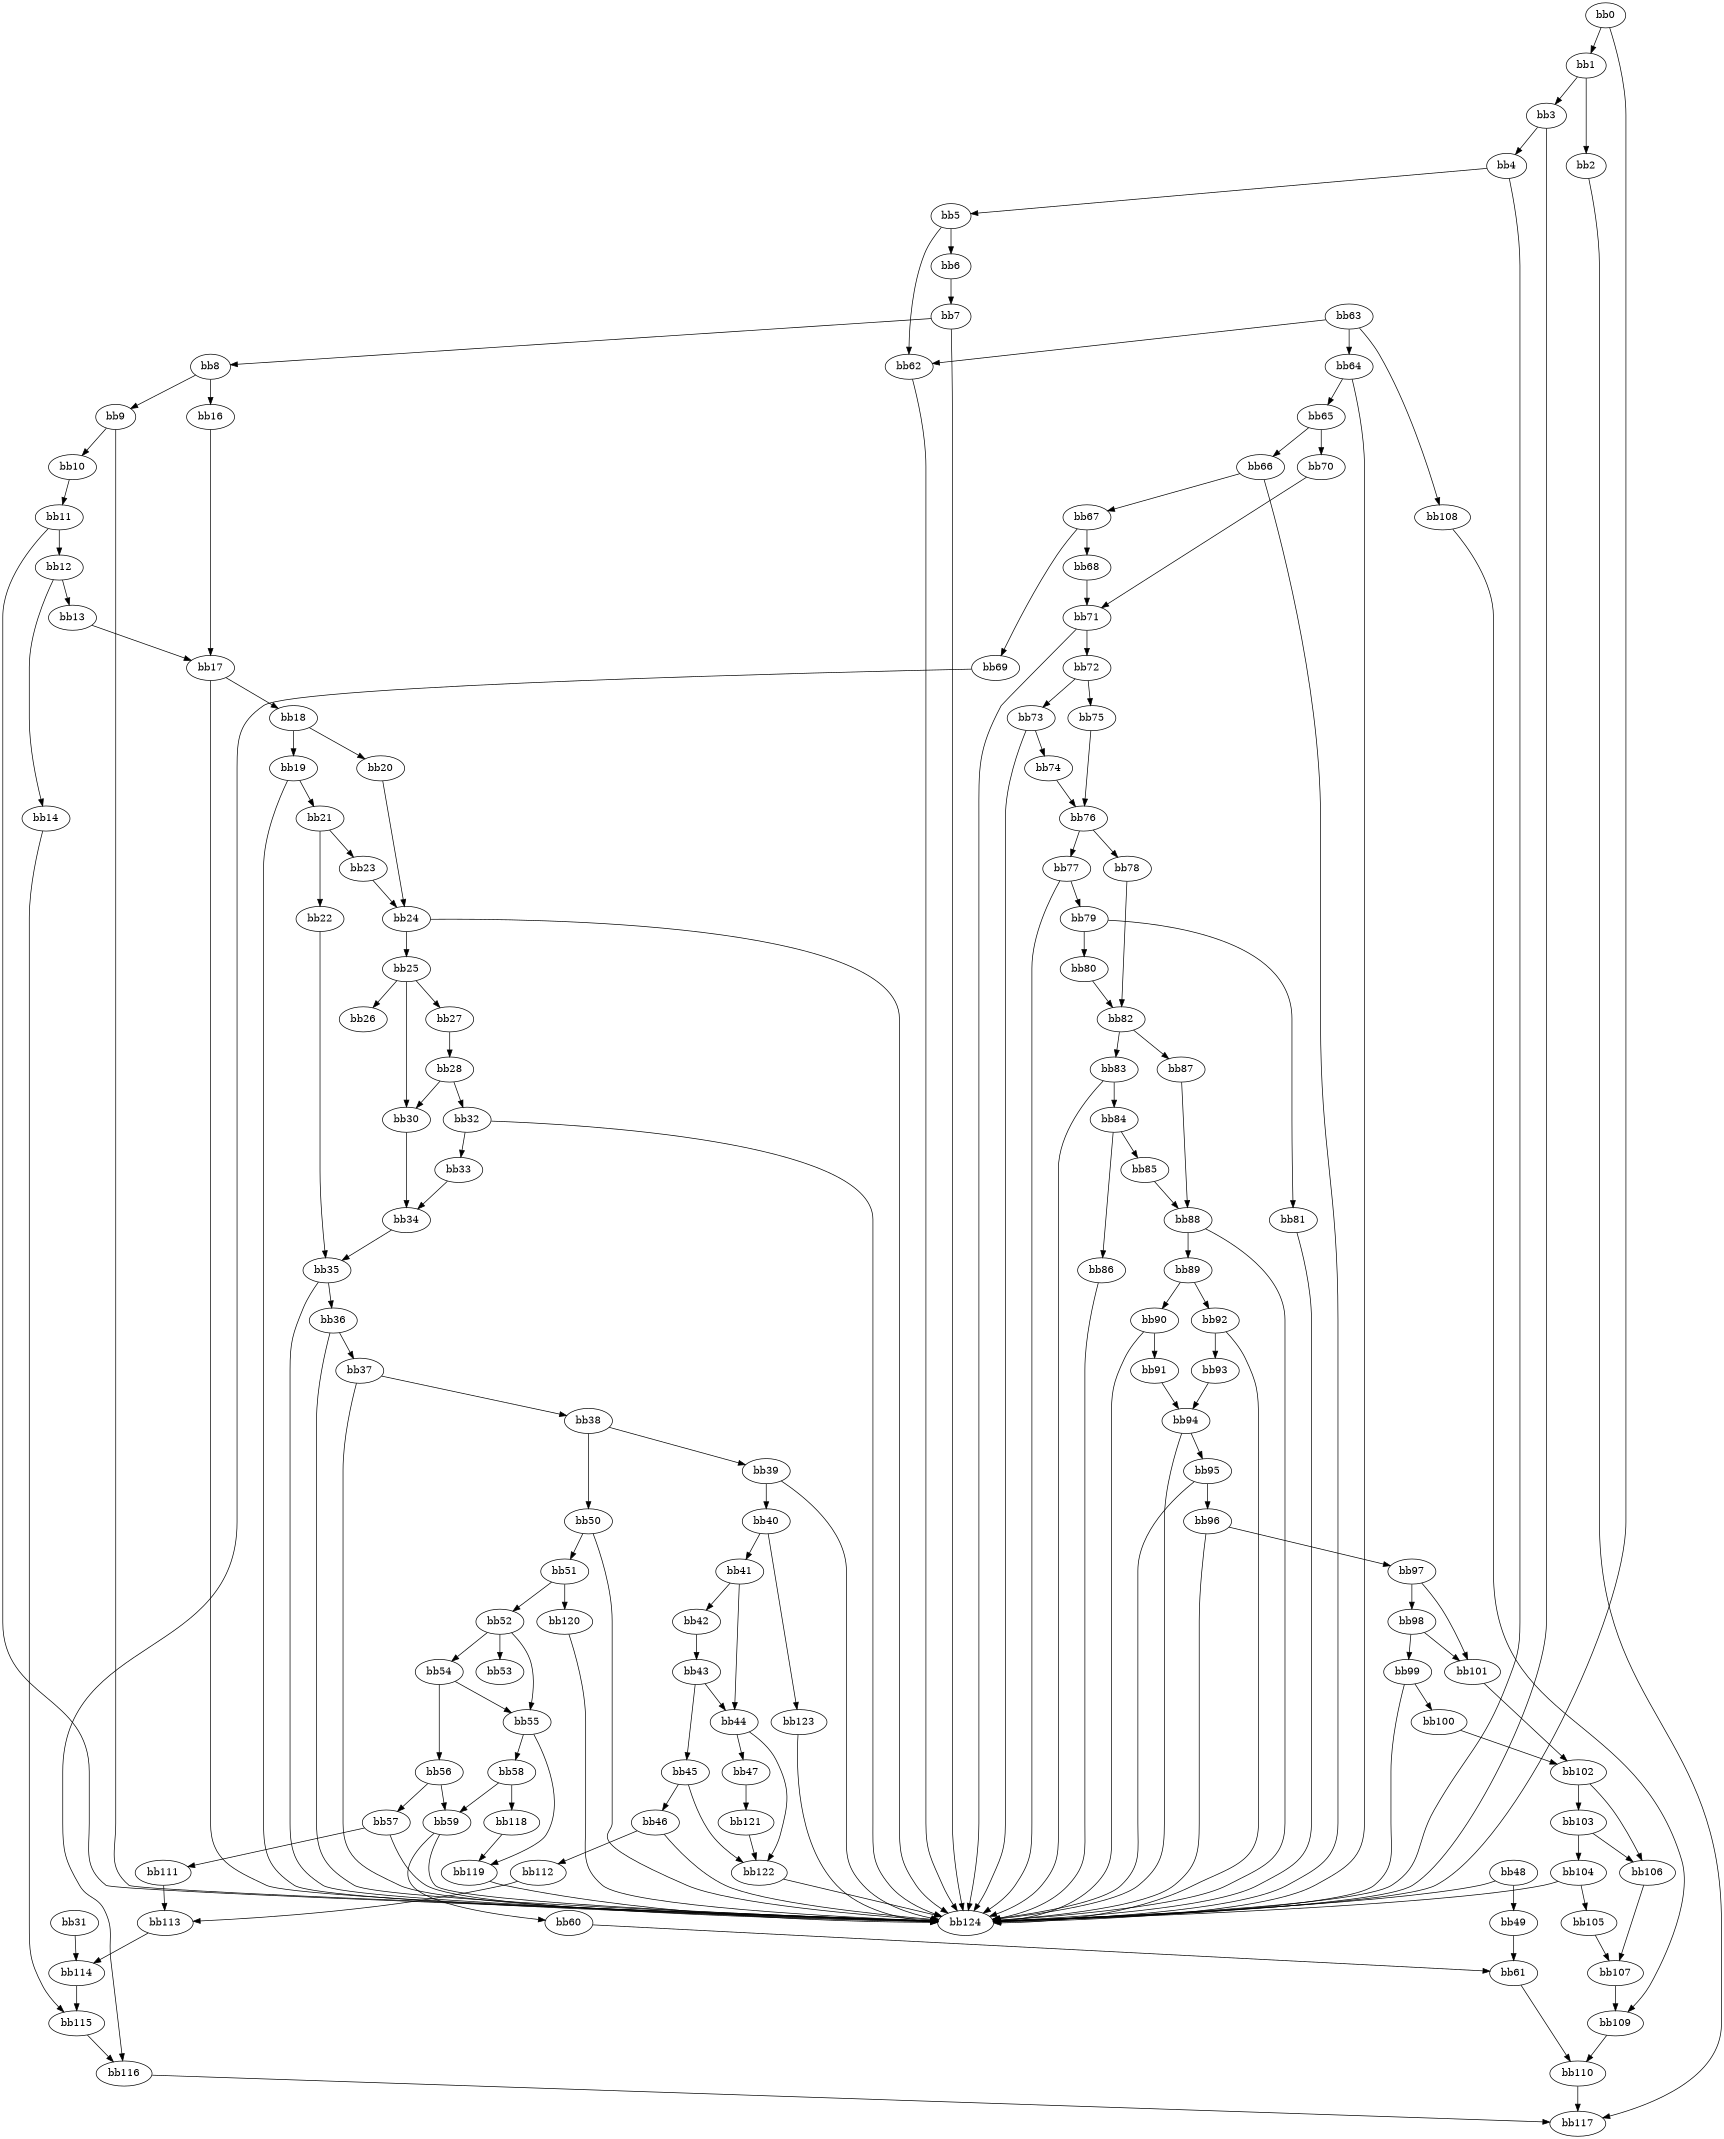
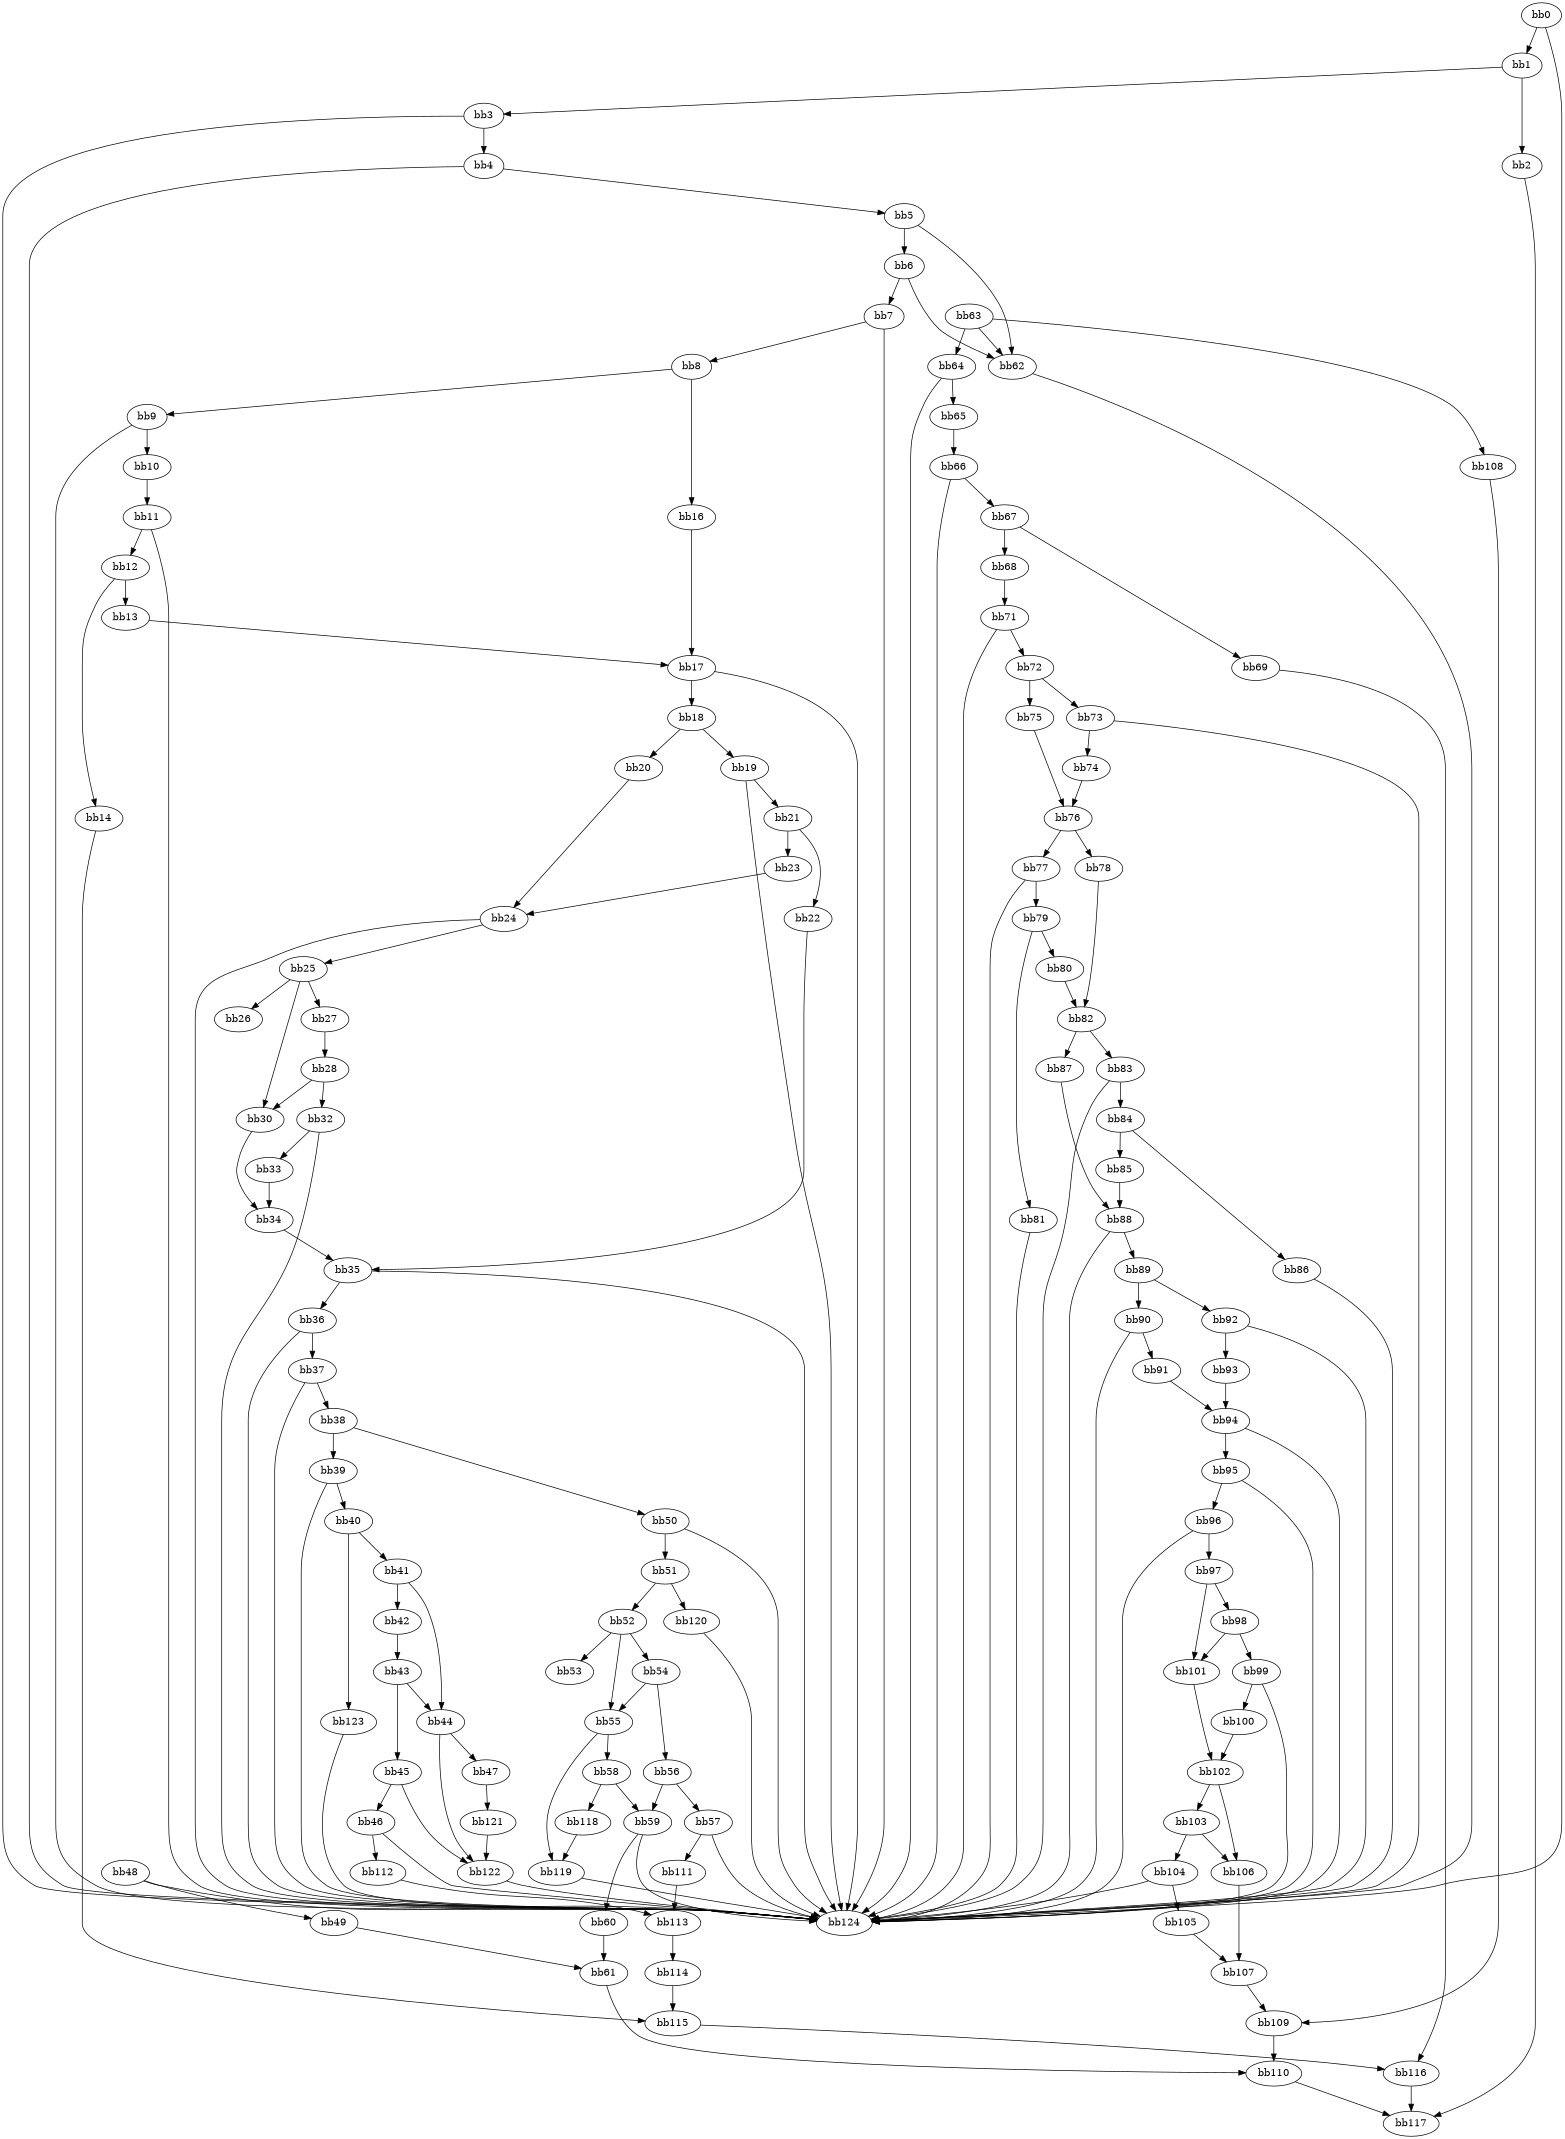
edge "bb6" -> "bb62": added
node "bb70": removed
node "bb31": removed
